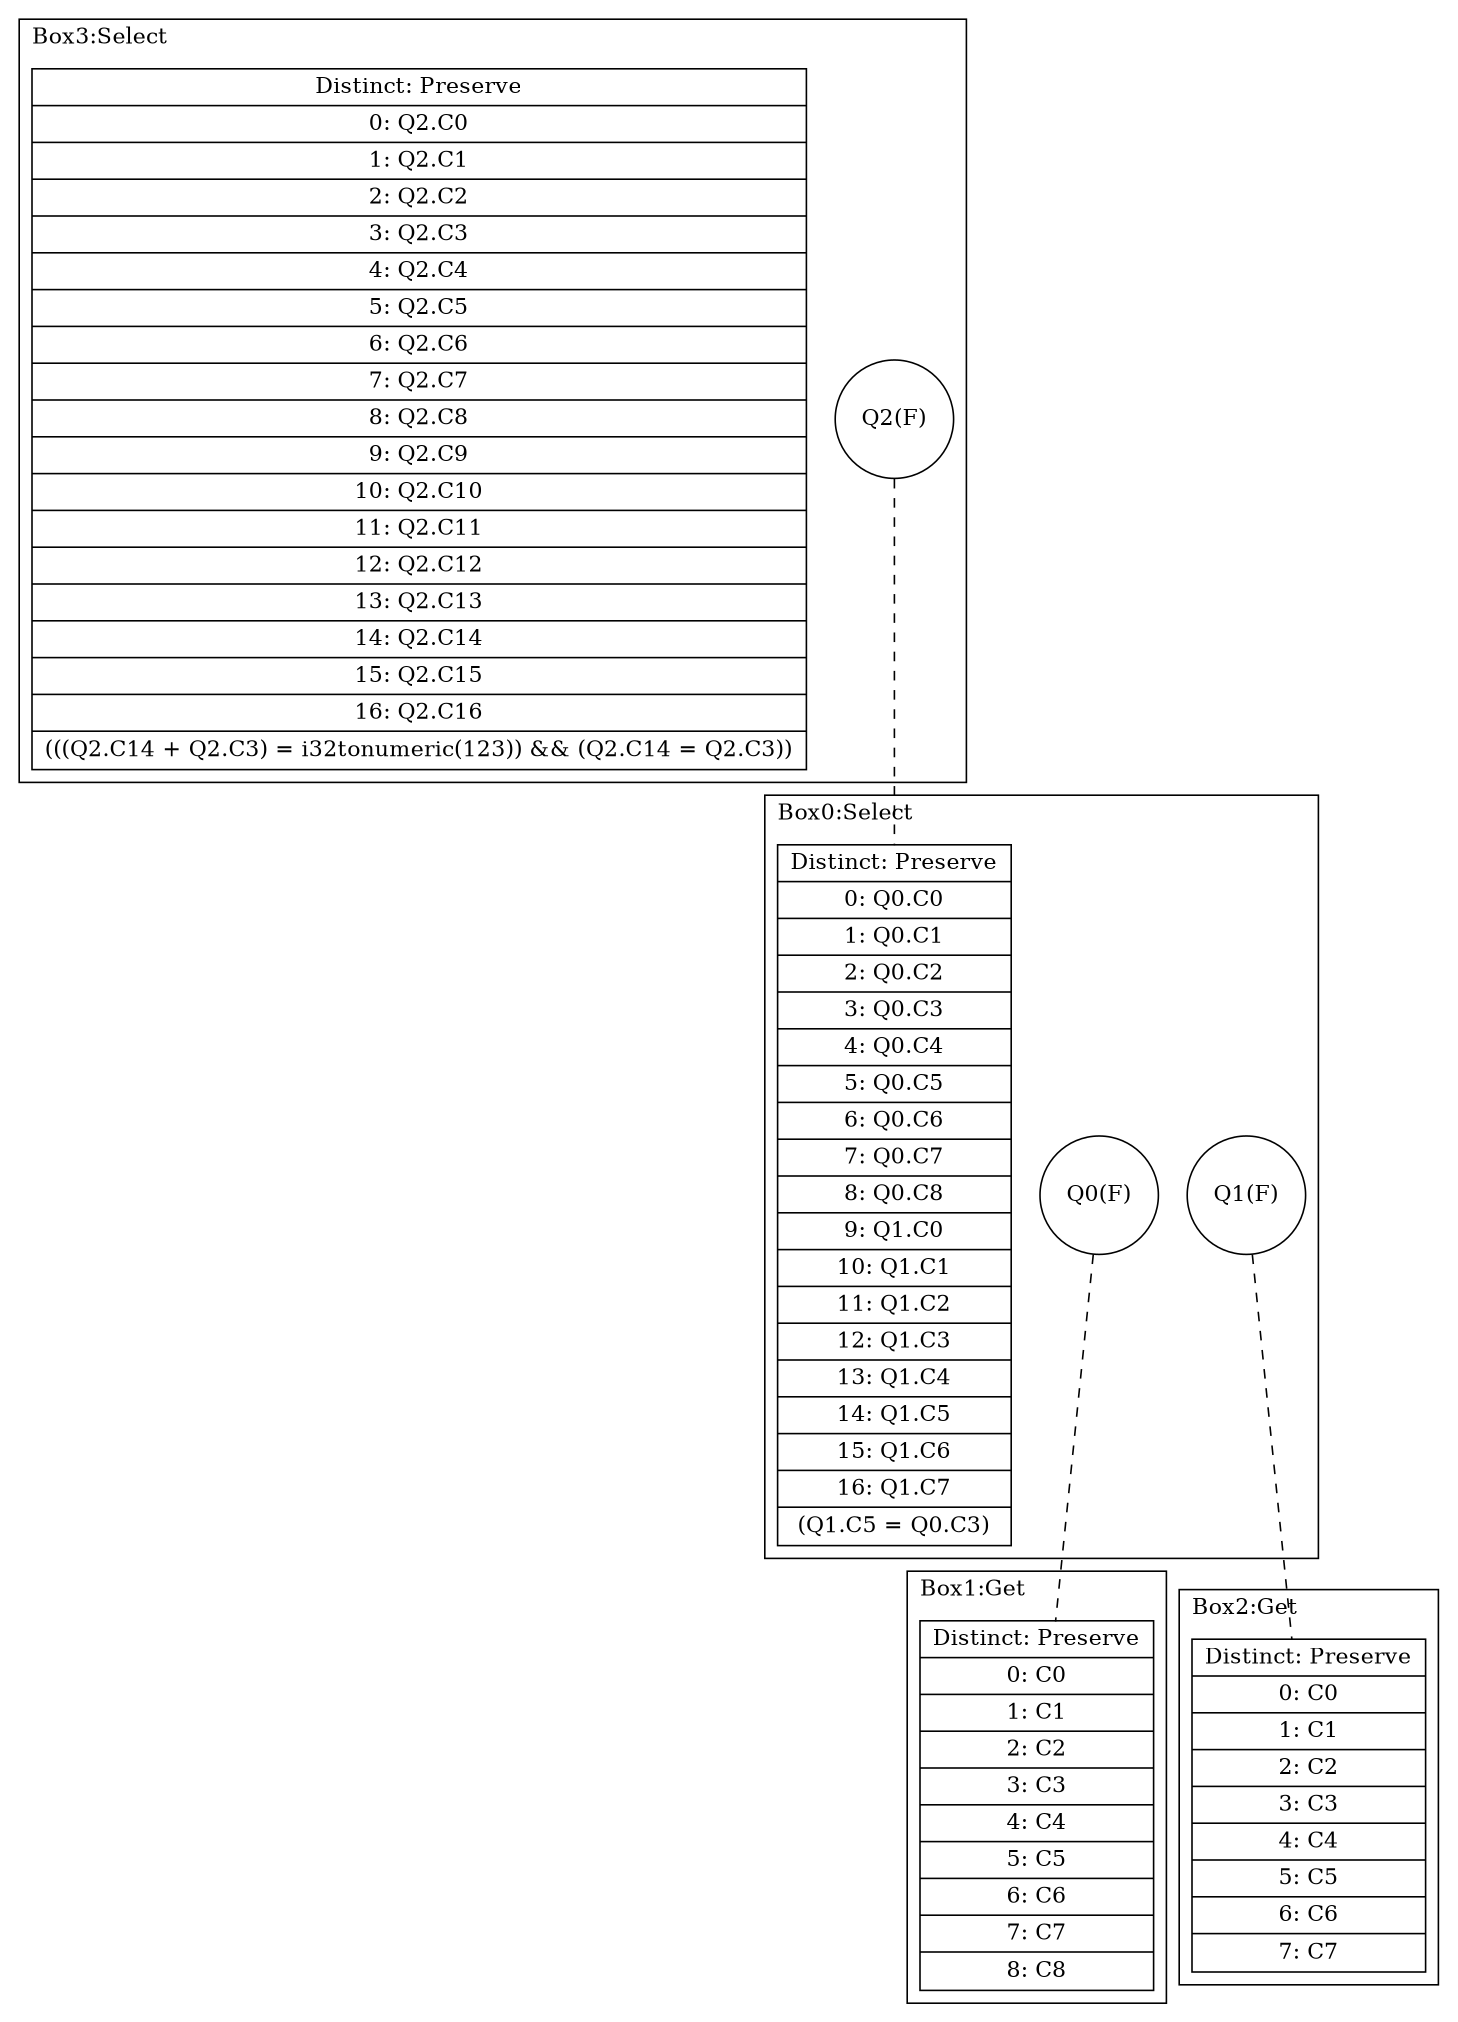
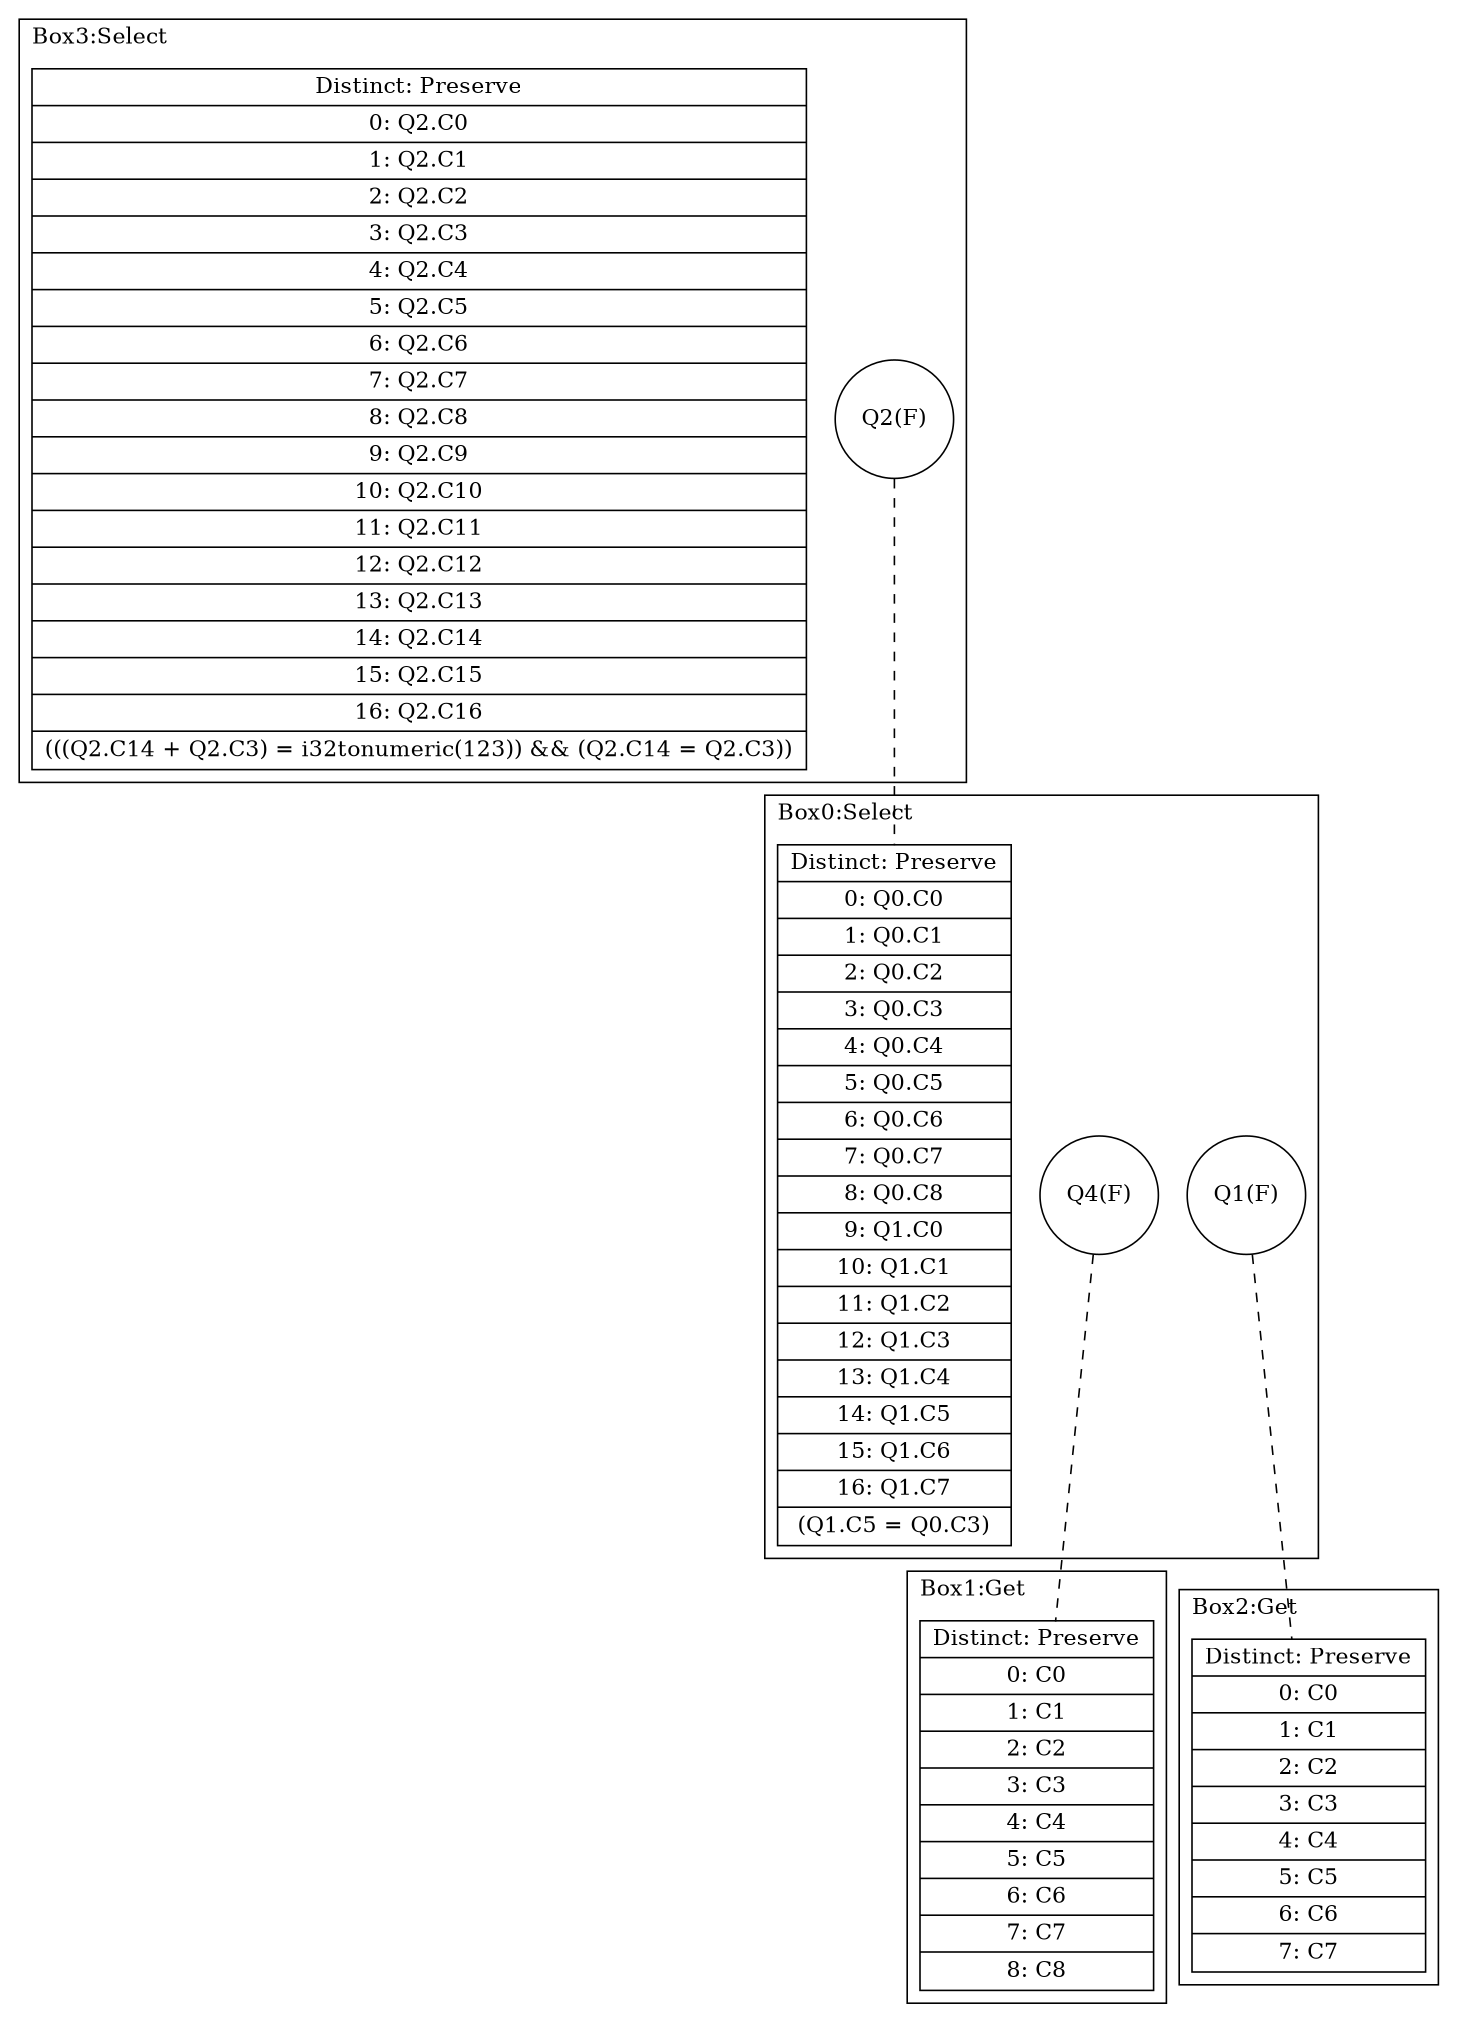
node "Q0(F)": label "Q0(F)" -> "Q4(F)"
